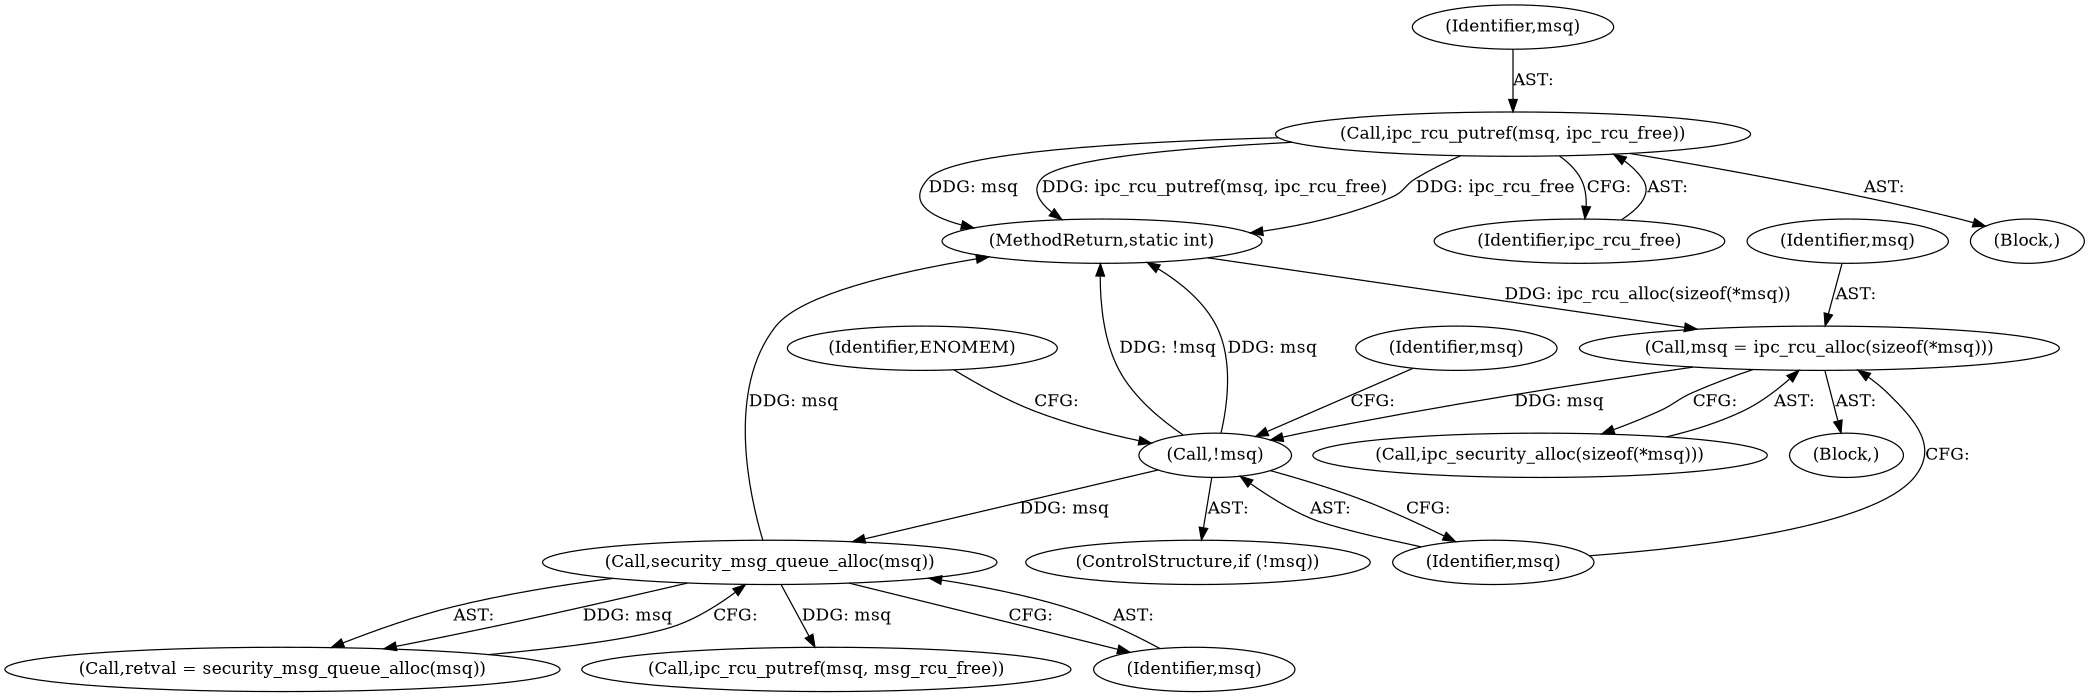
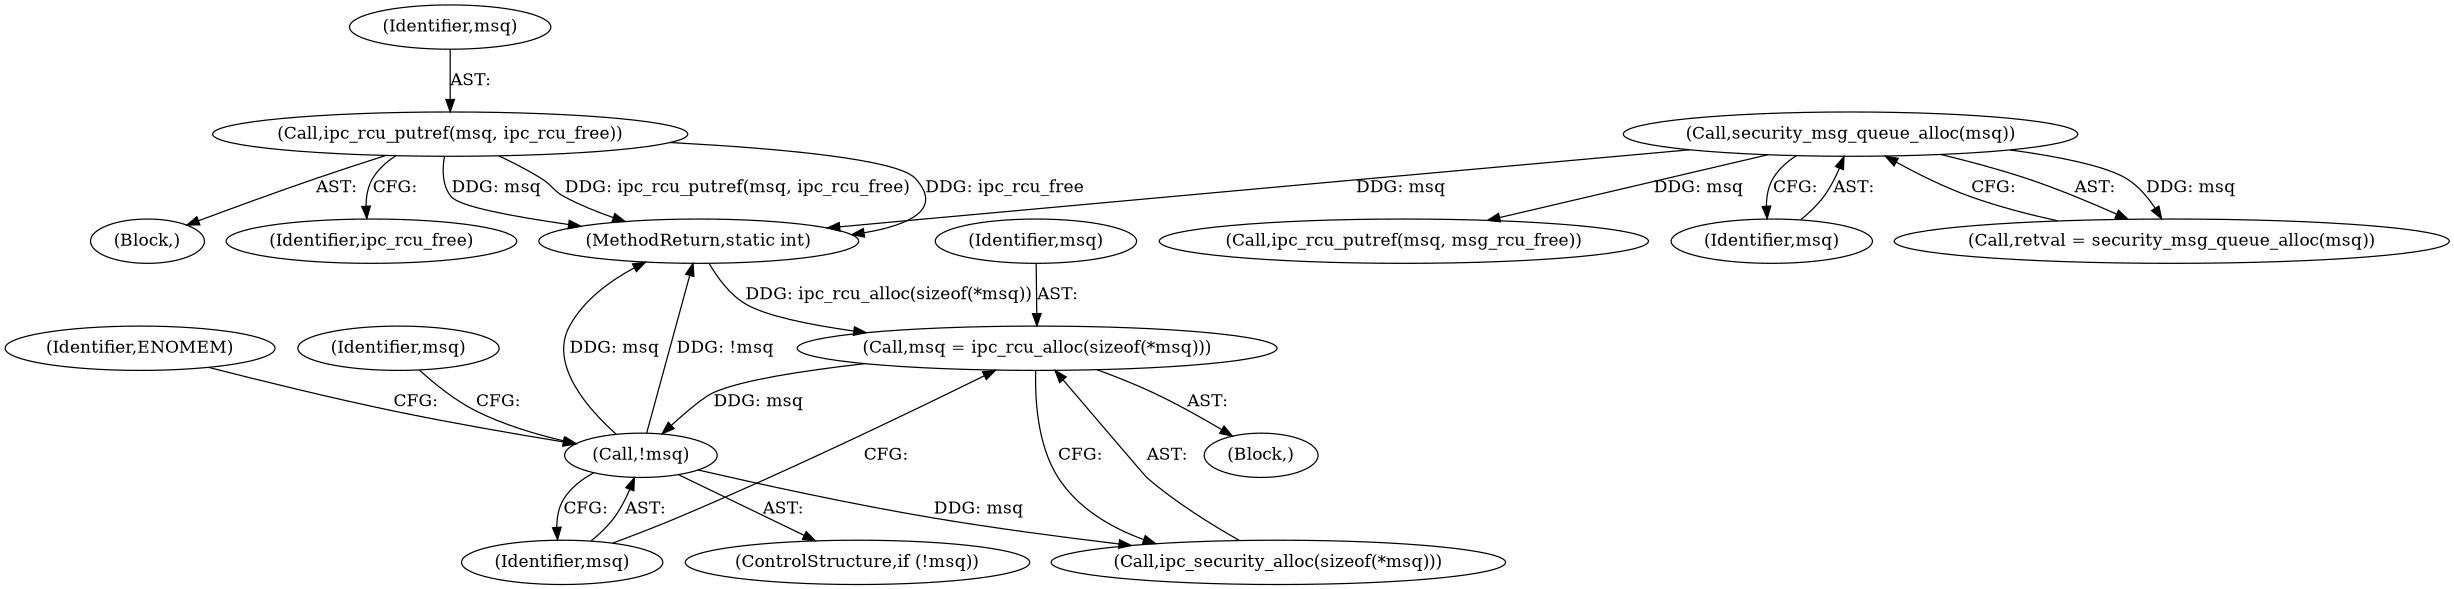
edge "(Identifier,ipc_rcu_free)" -> "(Call,ipc_rcu_putref(msq, ipc_rcu_free))": removed, label "AST:"
edge "(Call,!msq)" -> "(Call,security_msg_queue_alloc(msq))": now "(Call,!msq)" -> "(Call,ipc_security_alloc(sizeof(*msq)))"
